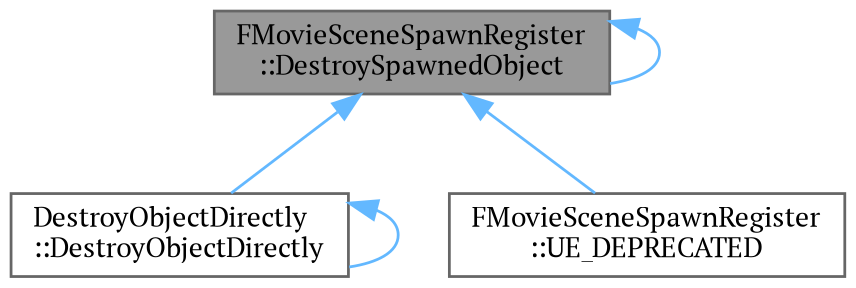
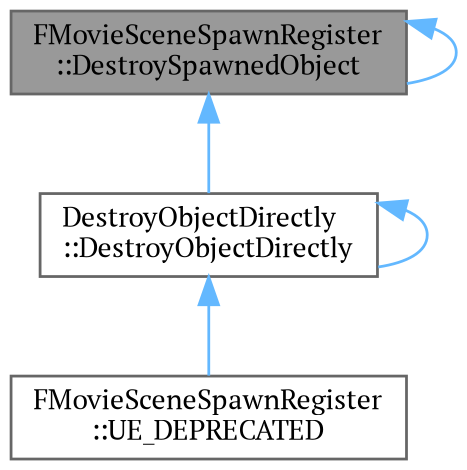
edge "FMovieSceneSpawnRegister ::UE_DEPRECATED" -> "FMovieSceneSpawnRegister ::DestroySpawnedObject": now "FMovieSceneSpawnRegister ::UE_DEPRECATED" -> "DestroyObjectDirectly ::DestroyObjectDirectly"
